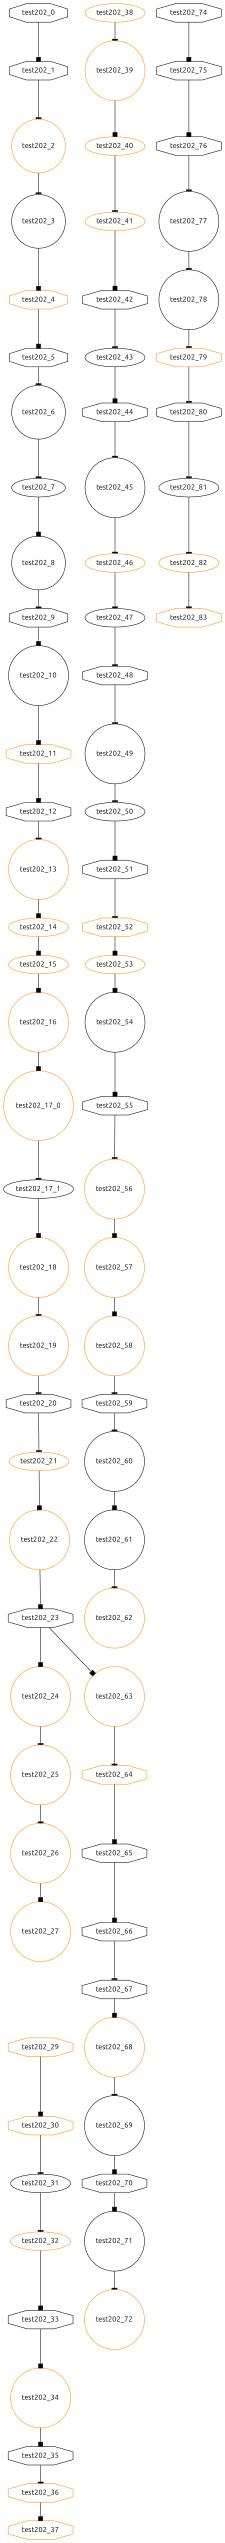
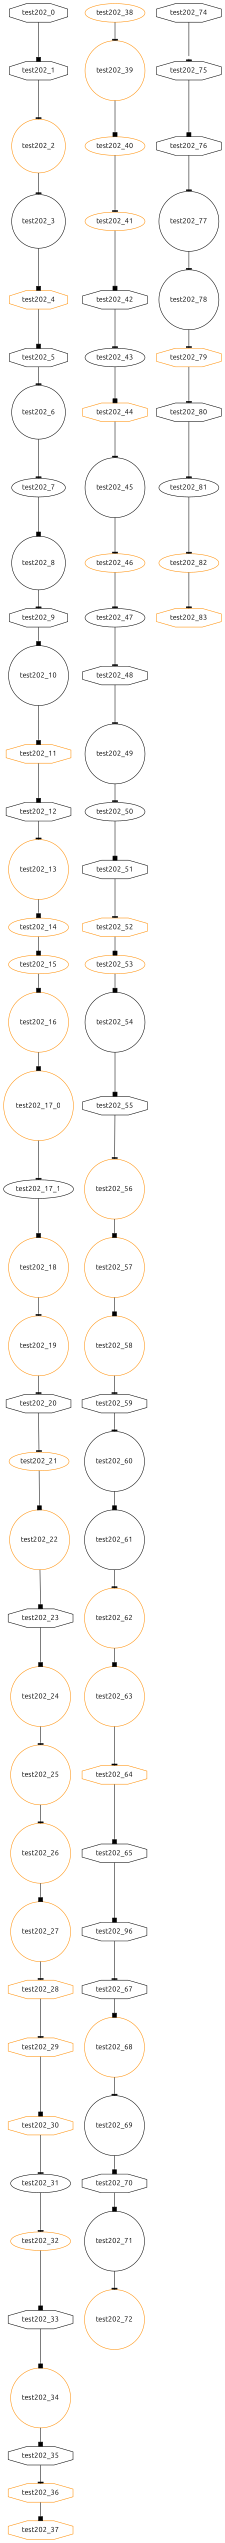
edge "test202_74" -> "test202_75": arrowhead box -> tee
node "test202_44": color black -> darkorange
edge "test202_23" -> "test202_63": now "test202_62" -> "test202_63"
node "test202_66": label "test202_66" -> "test202_96"
node "test202_28": added
